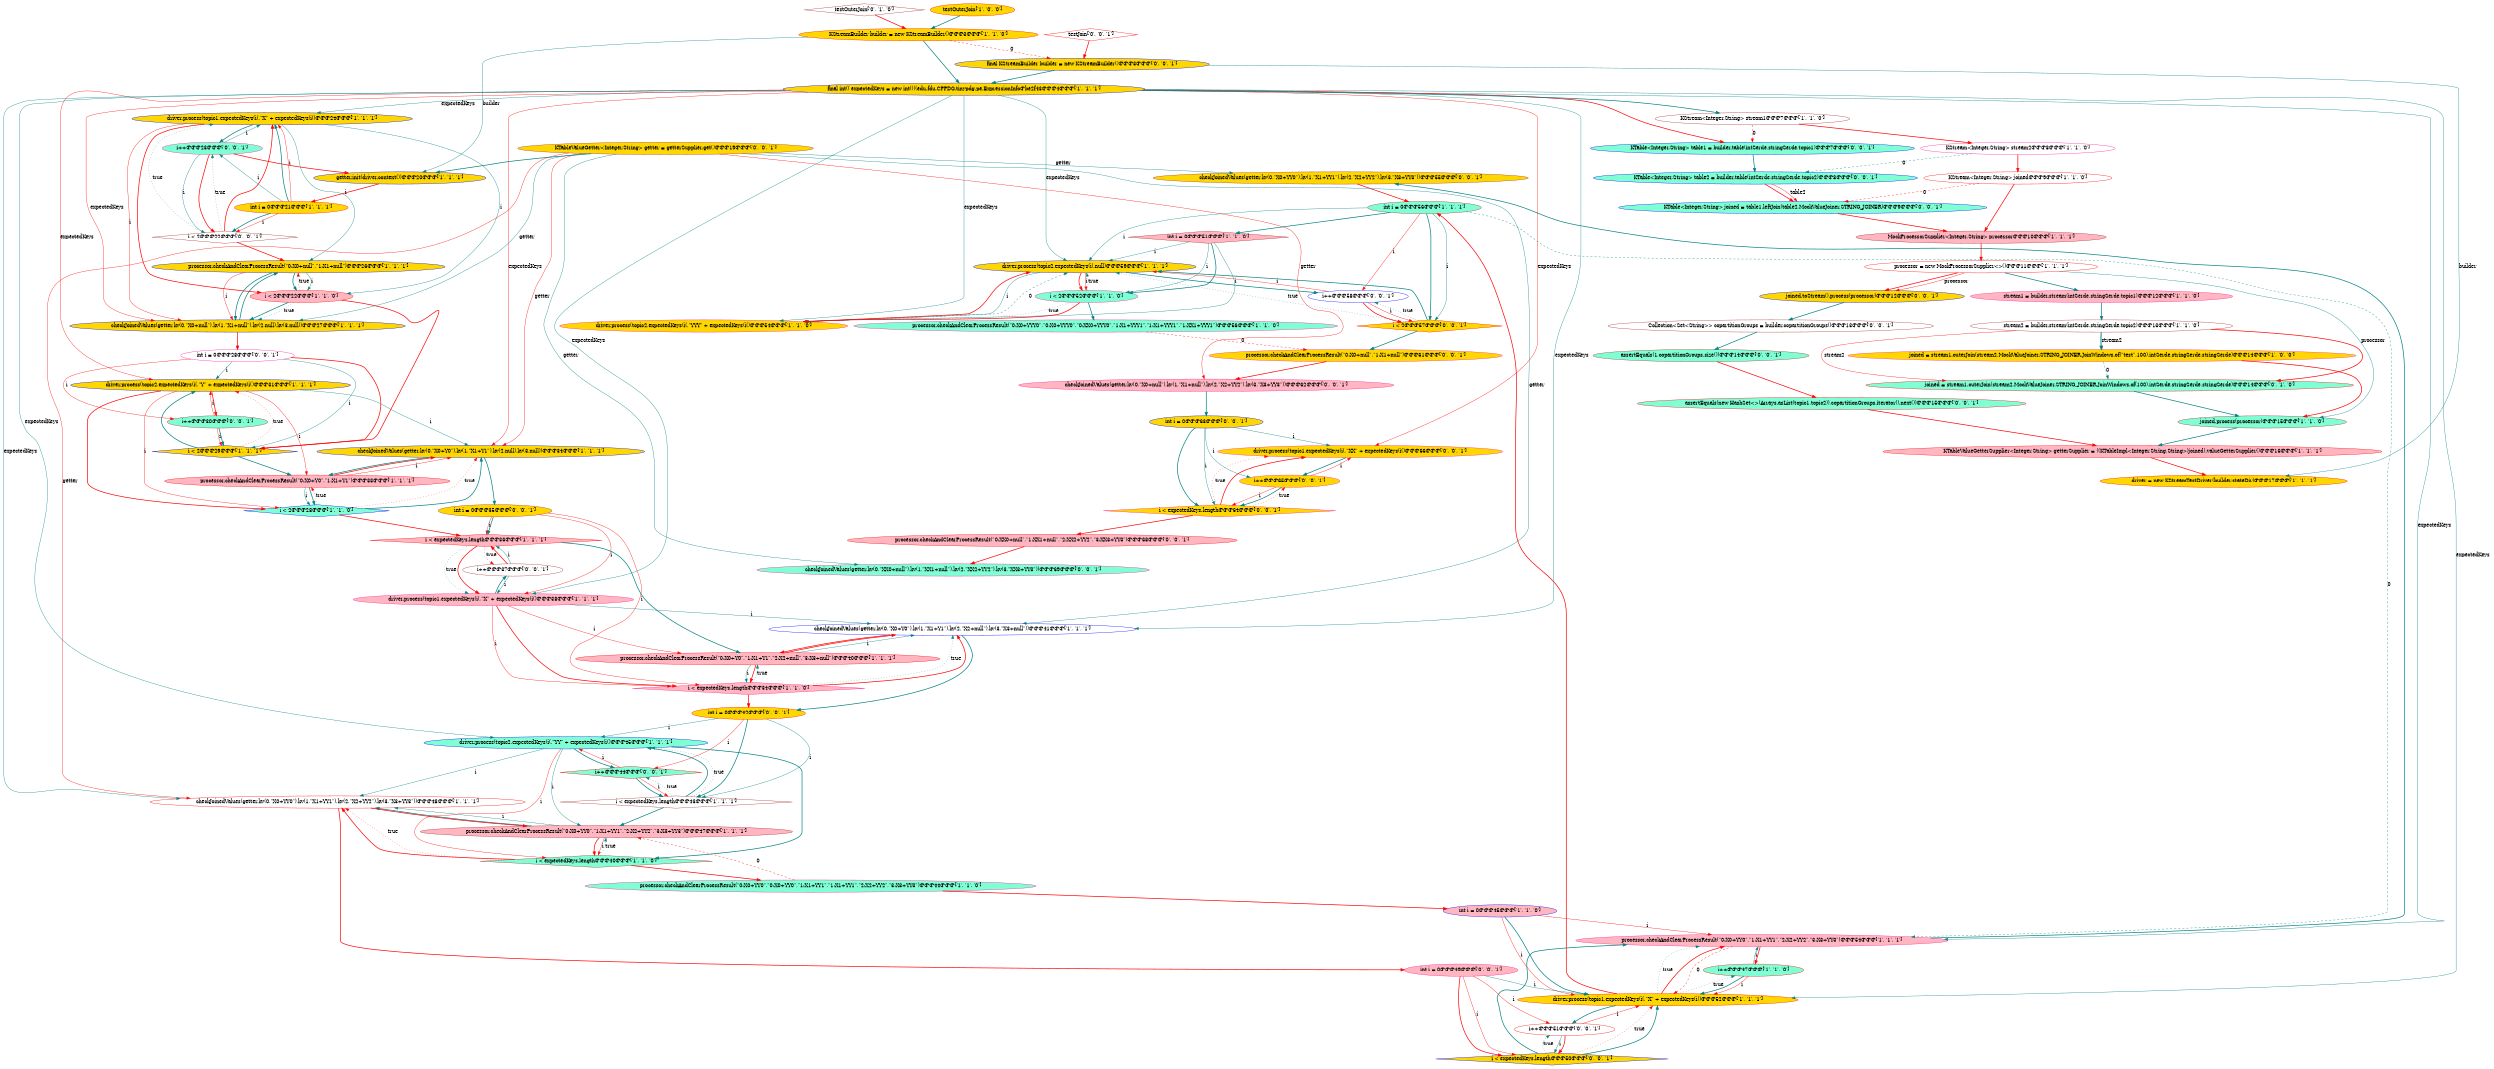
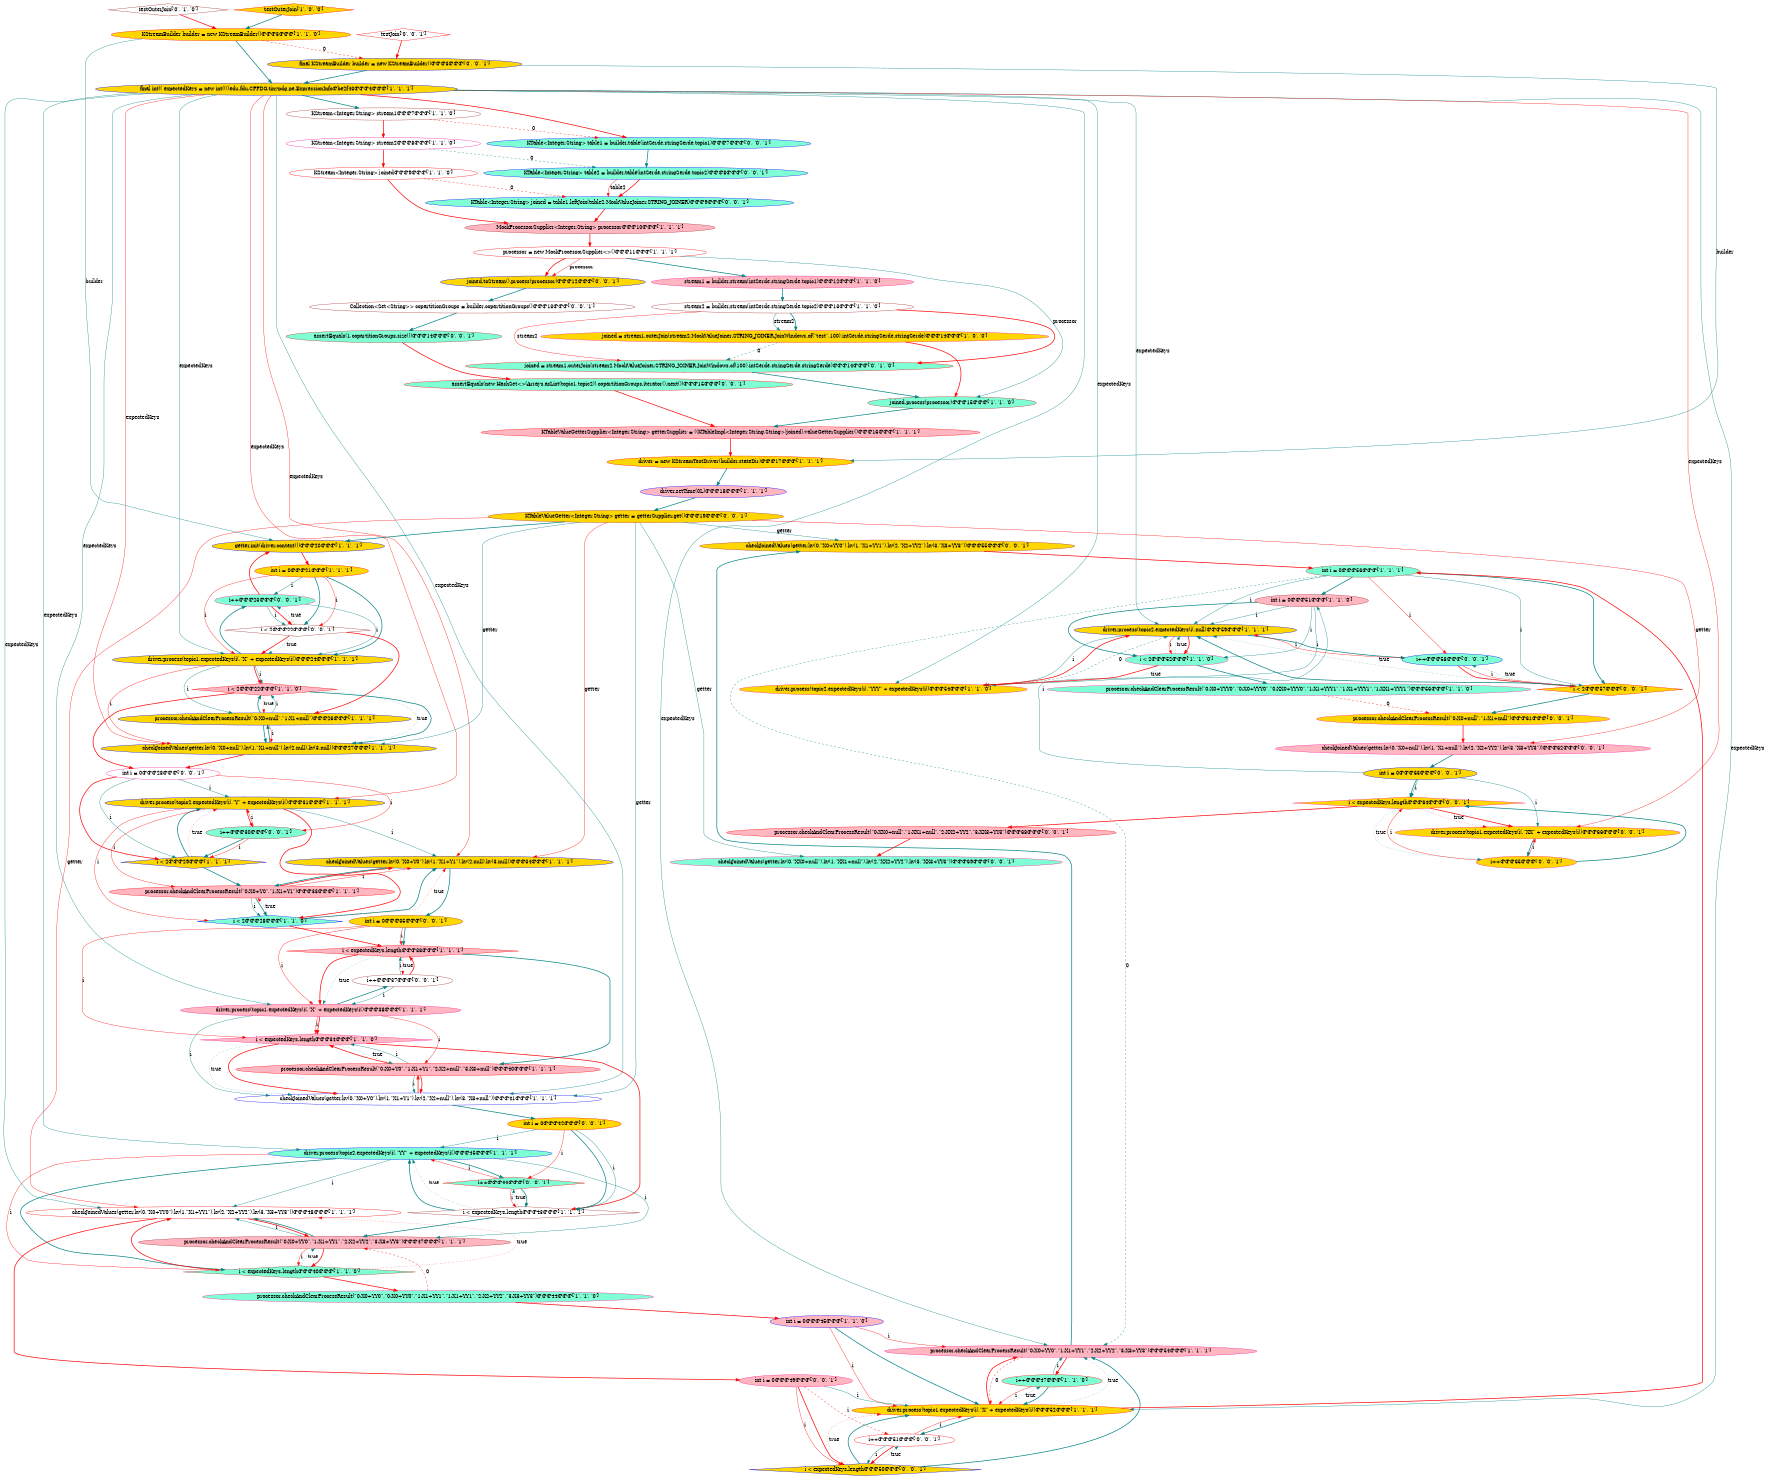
node "testOuterJoin['1', '0', '0']": shape ellipse -> diamond
node "int i = 0@@@51@@@['1', '1', '0']": shape diamond -> ellipse
node "i < 2@@@22@@@['1', '1', '0']": shape ellipse -> diamond
node "i++@@@58@@@['0', '0', '1']": fillcolor white -> aquamarine
edge "i < 2@@@22@@@['1', '1', '0']" -> "i < 2@@@29@@@['1', '1', '1']": now "i < 2@@@22@@@['1', '1', '0']" -> "int i = 0@@@28@@@['0', '0', '1']"
edge "int i = 0@@@63@@@['0', '0', '1']" -> "i++@@@65@@@['0', '0', '1']": now "int i = 0@@@63@@@['0', '0', '1']" -> "int i = 0@@@51@@@['1', '1', '0']"
node "driver.setTime(0L)@@@18@@@['1', '1', '1']": added
edge "i < expectedKeys.length@@@64@@@['0', '0', '1']" -> "i++@@@65@@@['0', '0', '1']": color red -> teal
edge "i < expectedKeys.length@@@34@@@['1', '1', '0']" -> "int i = 0@@@42@@@['0', '0', '1']": now "i < expectedKeys.length@@@34@@@['1', '1', '0']" -> "i < expectedKeys.length@@@43@@@['1', '1', '1']"
edge "int i = 0@@@49@@@['0', '0', '1']" -> "i++@@@51@@@['0', '0', '1']": style solid -> dashed
